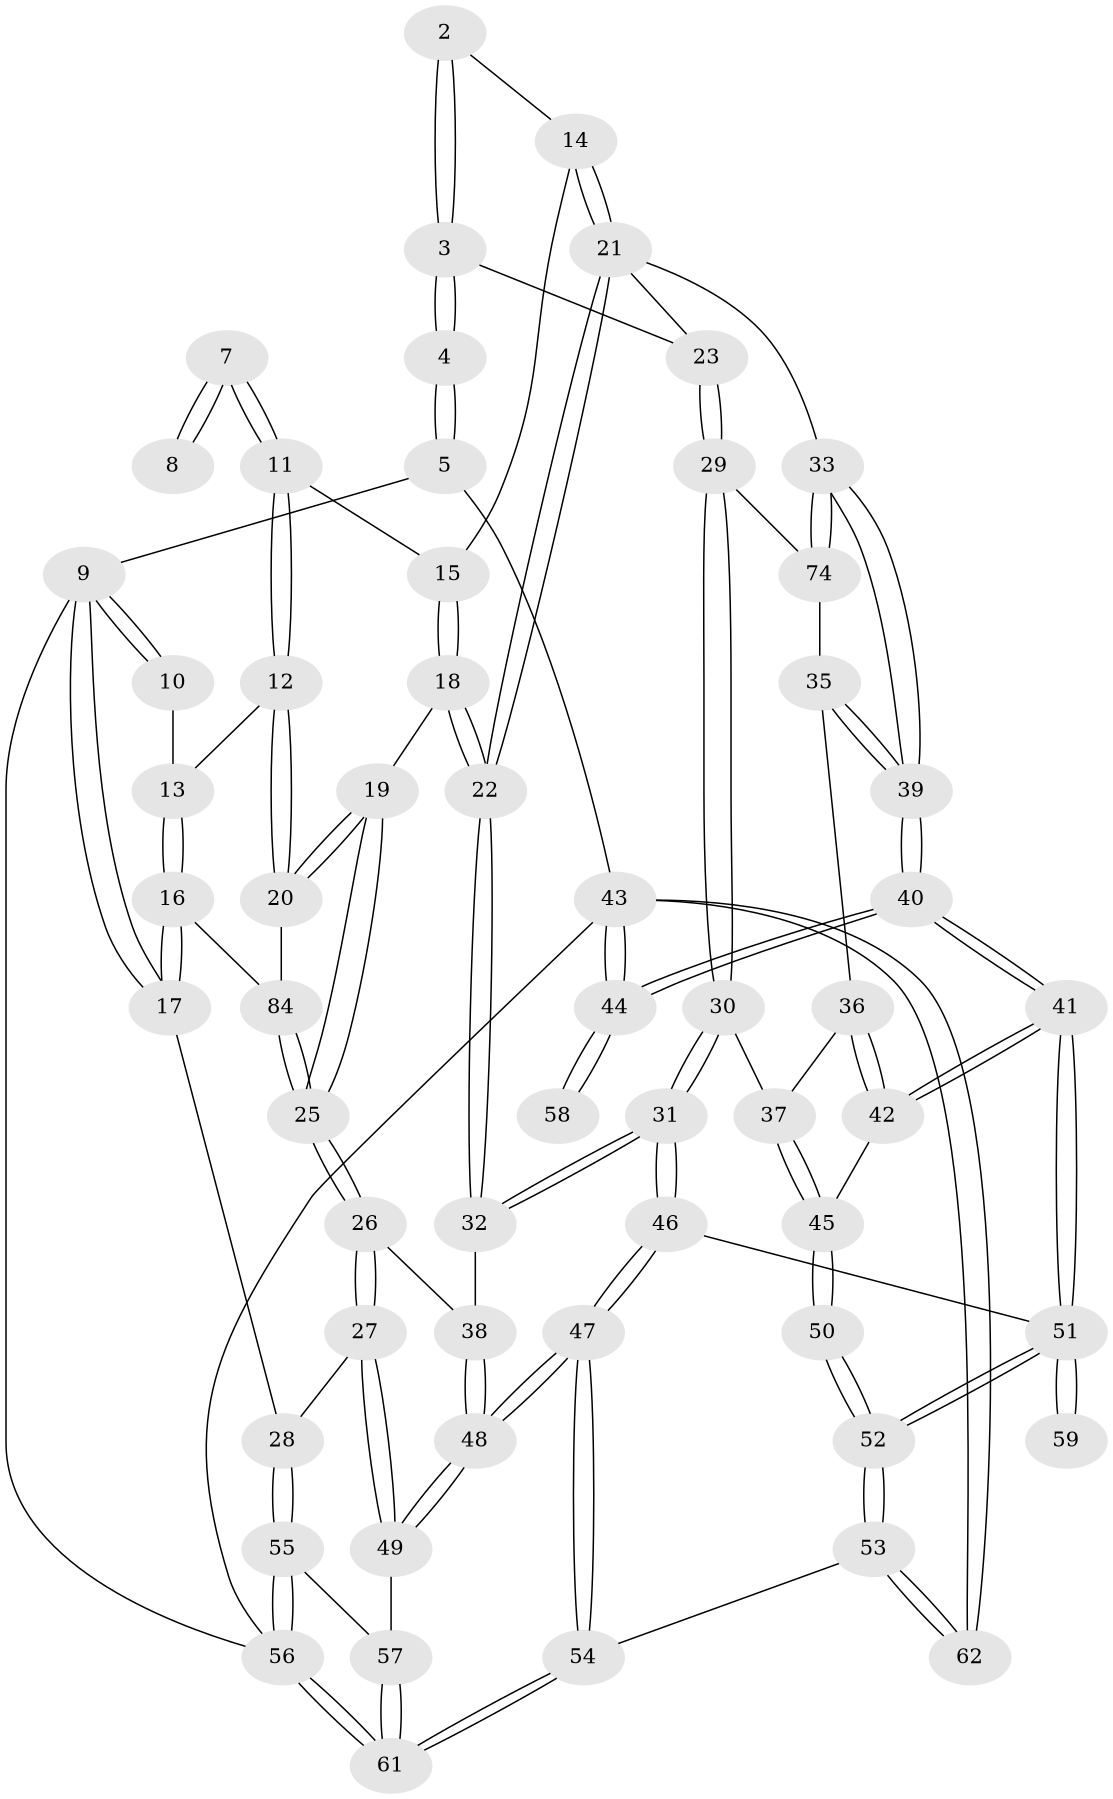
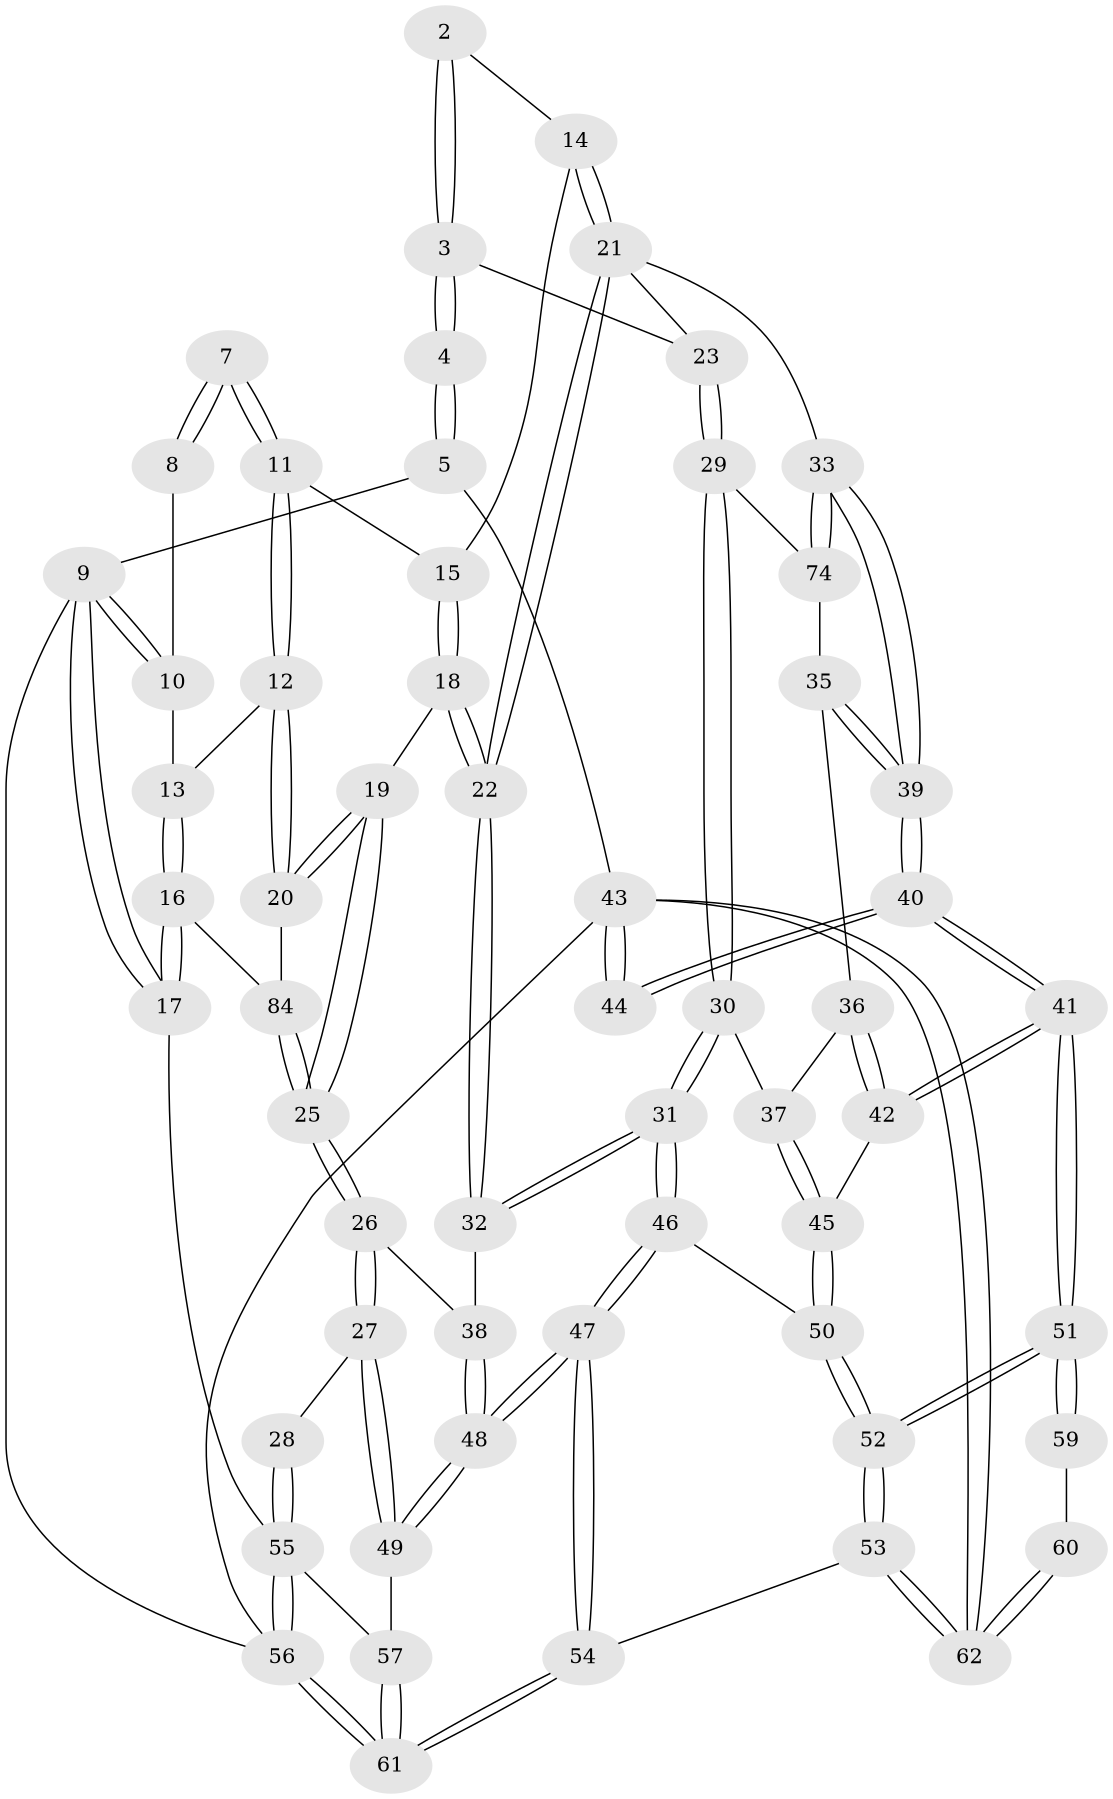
edge "8" -- "10": added
node "58": removed
edge "17" -- "28": now "17" -- "55"
edge "46" -- "51": now "46" -- "50"
node "60": added
